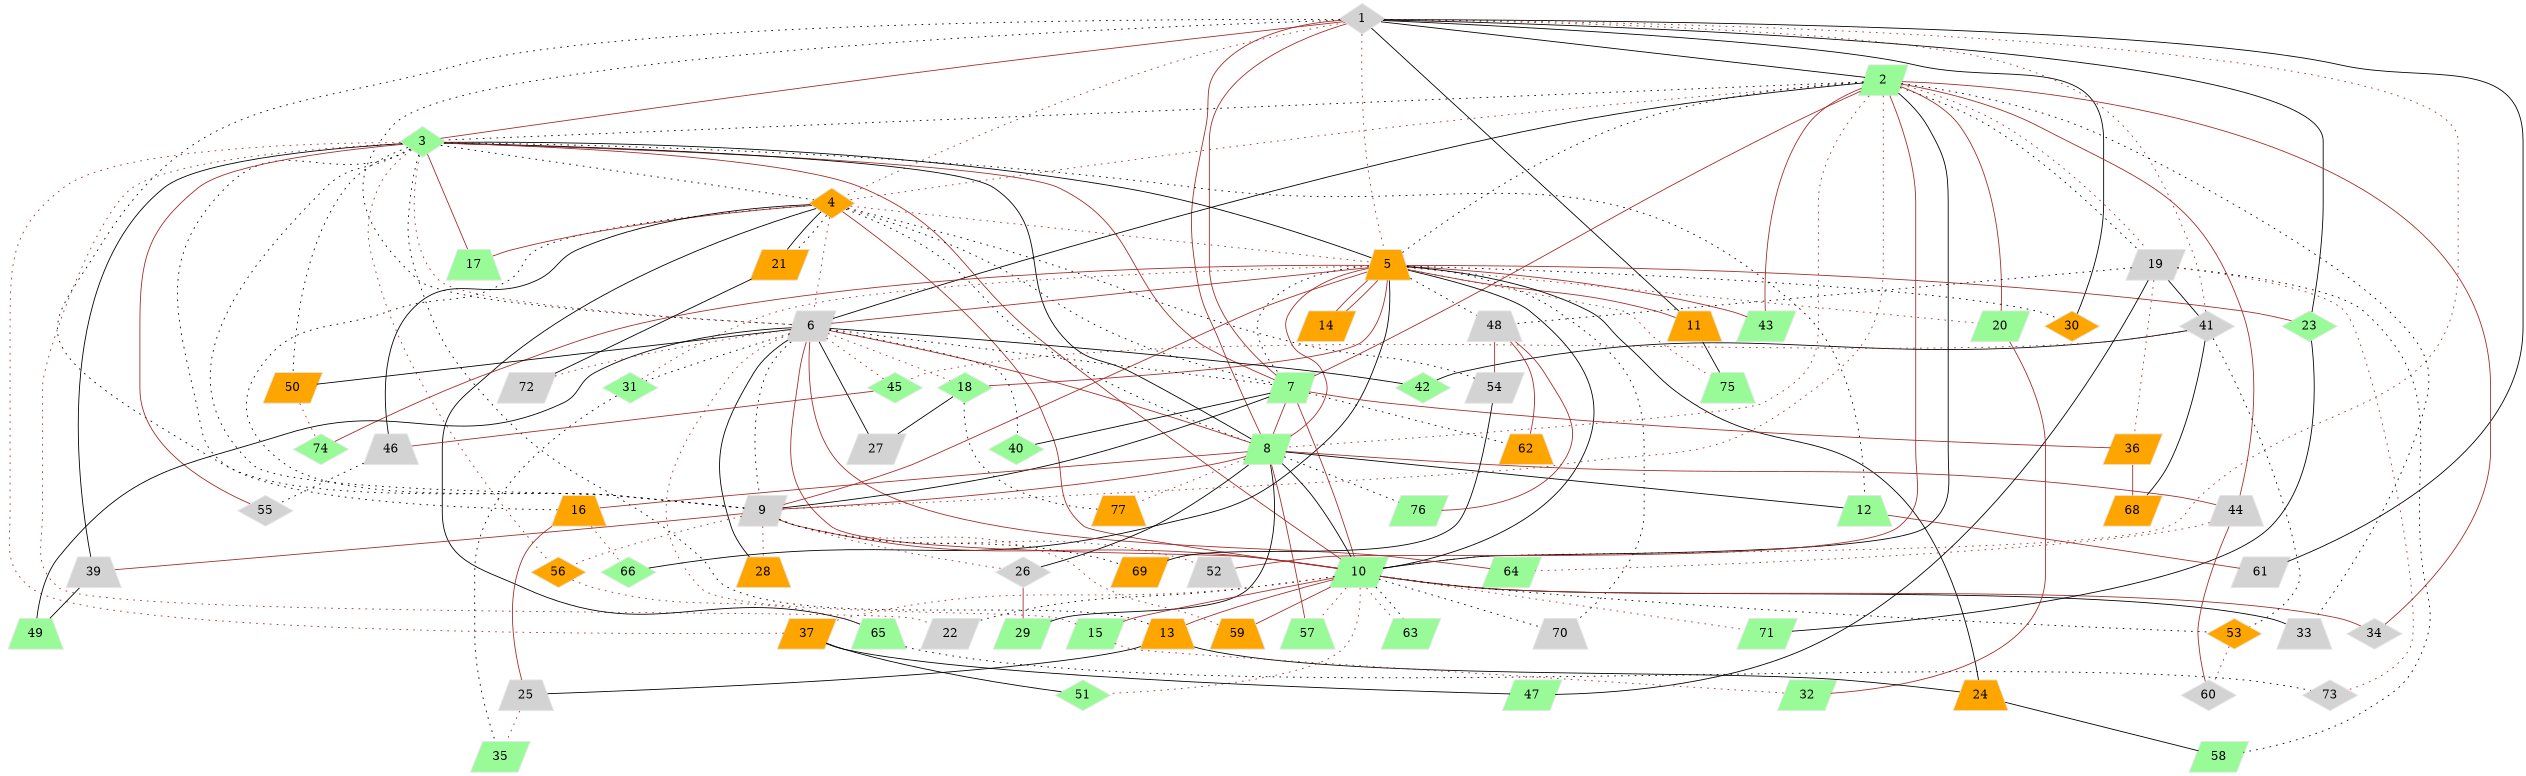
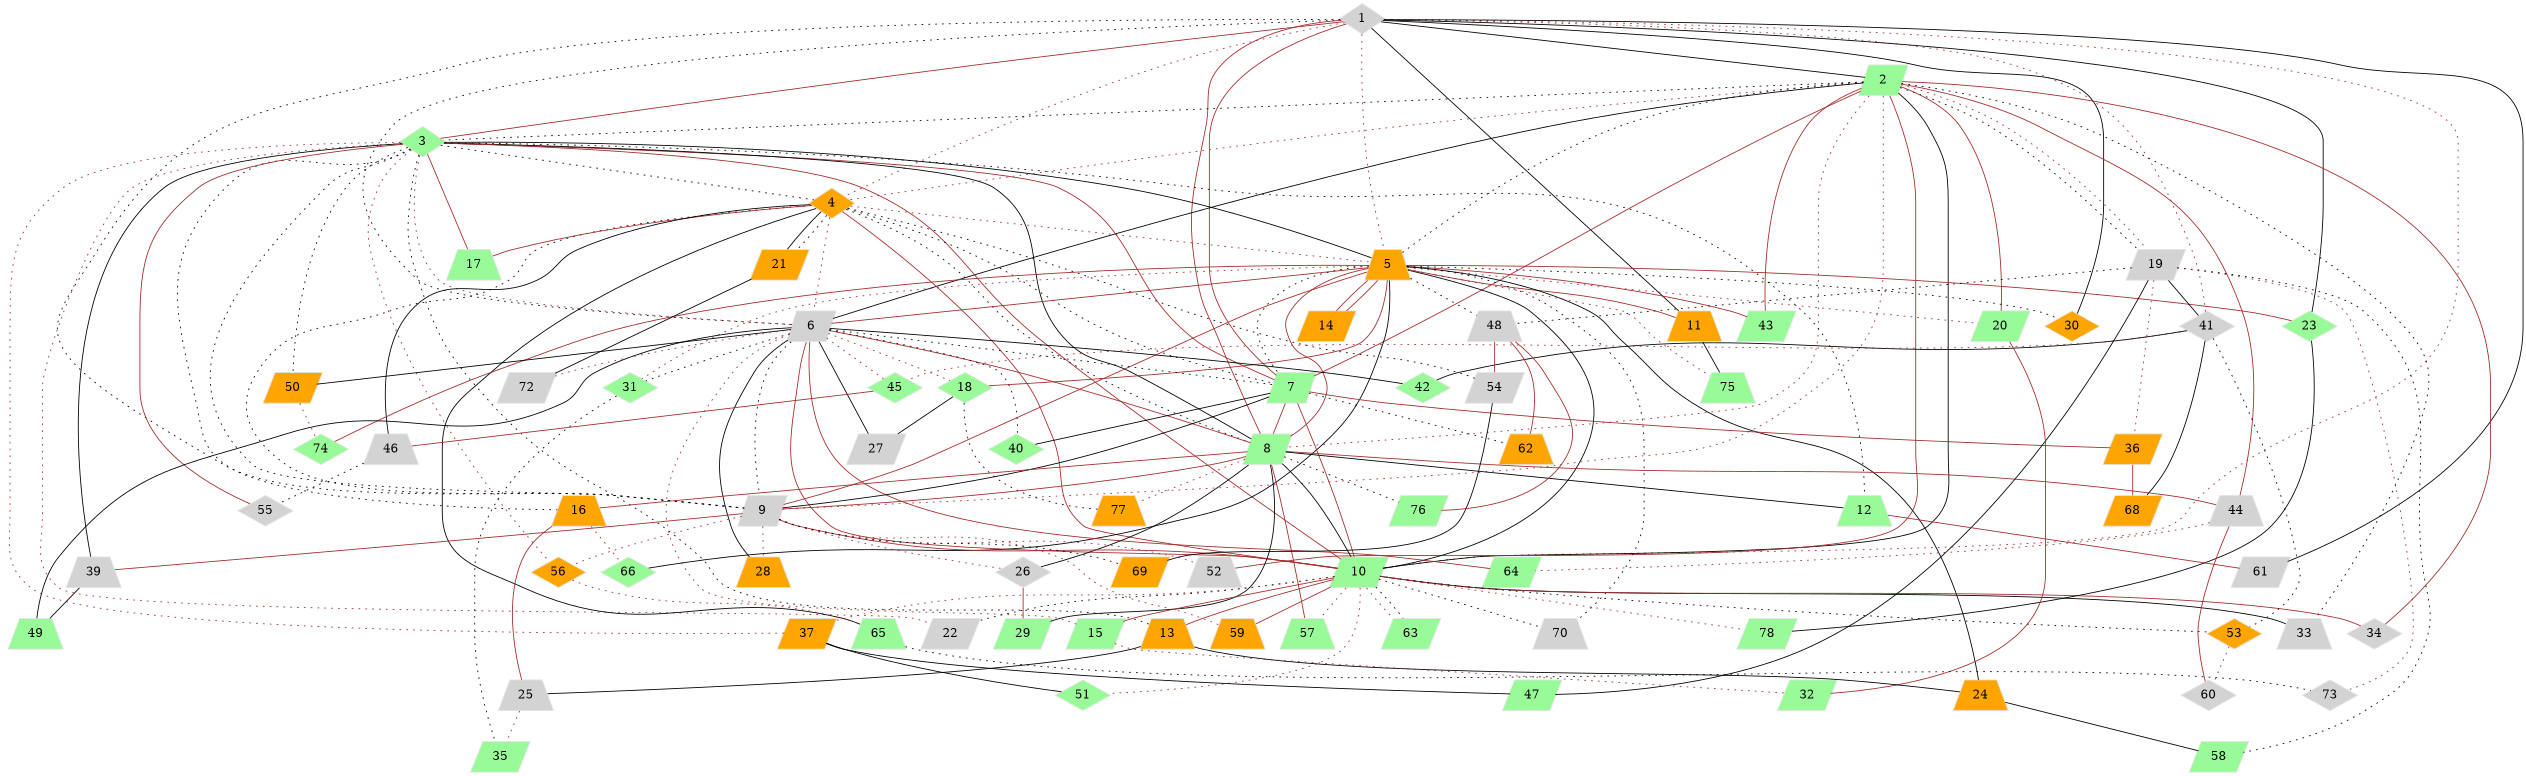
node "71": label "71" -> "78"
